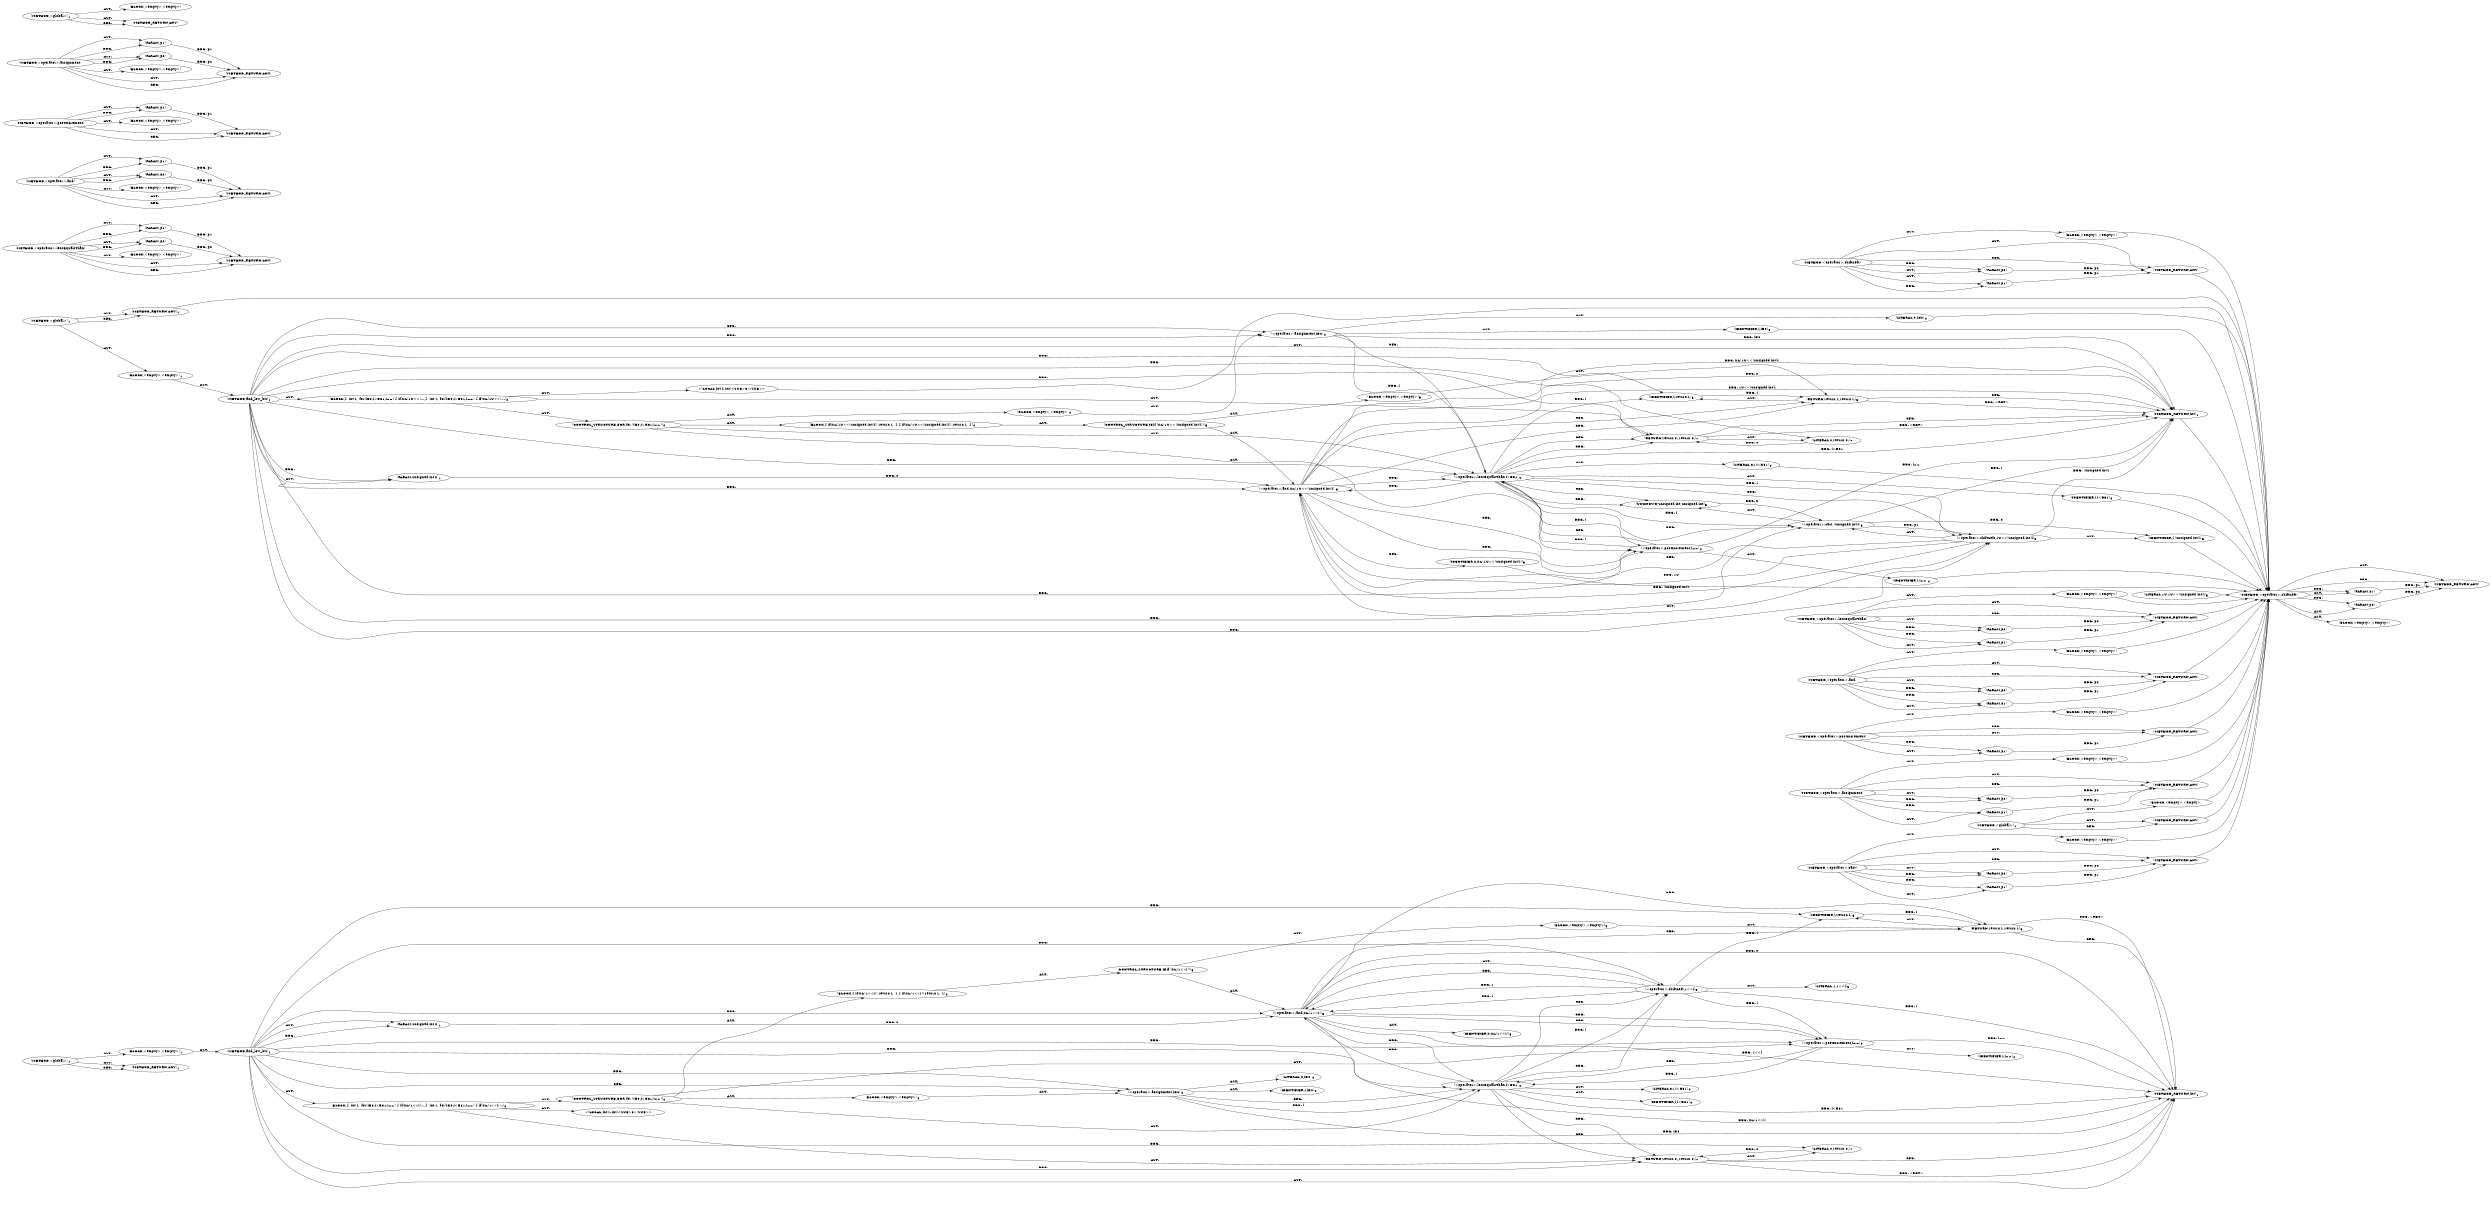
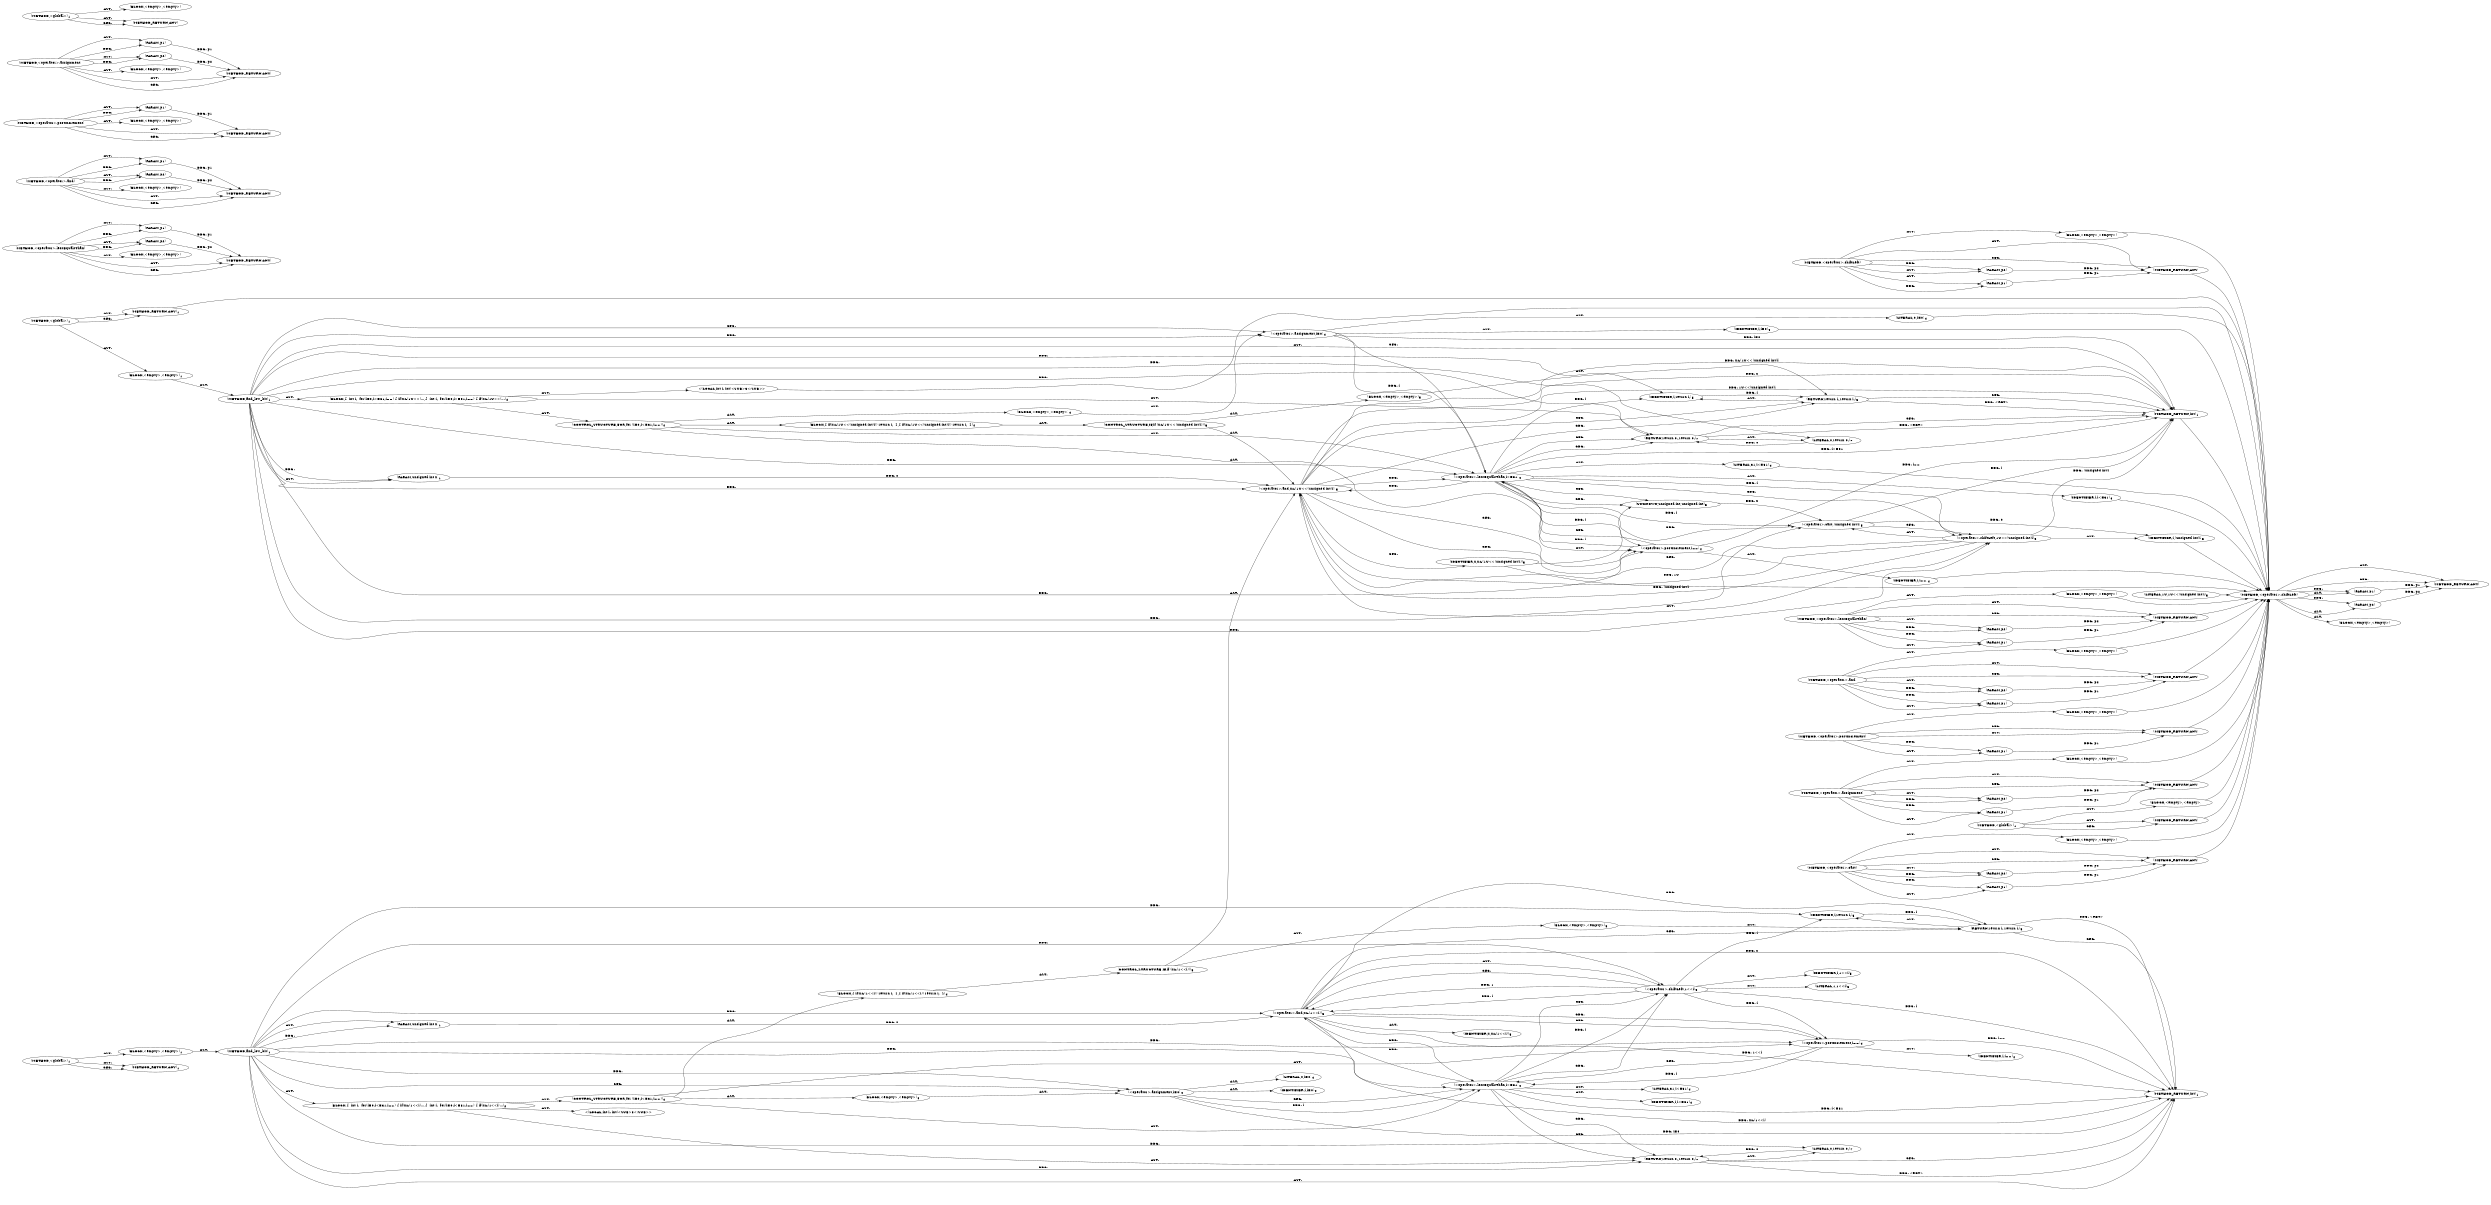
edge "(<operator>.cast,(unsigned int)i)" -> "(UNKNOWN,unsigned int,unsigned int)": now "(IDENTIFIER,x,x&(1U<<(unsigned int)i))" -> "(UNKNOWN,unsigned int,unsigned int)"
edge "(<operator>.cast,(unsigned int)i)" -> "(<operator>.shiftLeft,1U<<(unsigned int)i)": label "DDG: p1" -> "CFG: "
node "(IDENTIFIER,i,1<<i)": added
edge "(CONTROL_STRUCTURE,IF,if (x&(1<<i)))" -> "(<operator>.and,x&(1<<i))": now "(CONTROL_STRUCTURE,IF,if (x&(1<<i)))" -> "(<operator>.and,x&(1U<<(unsigned int)i))"
